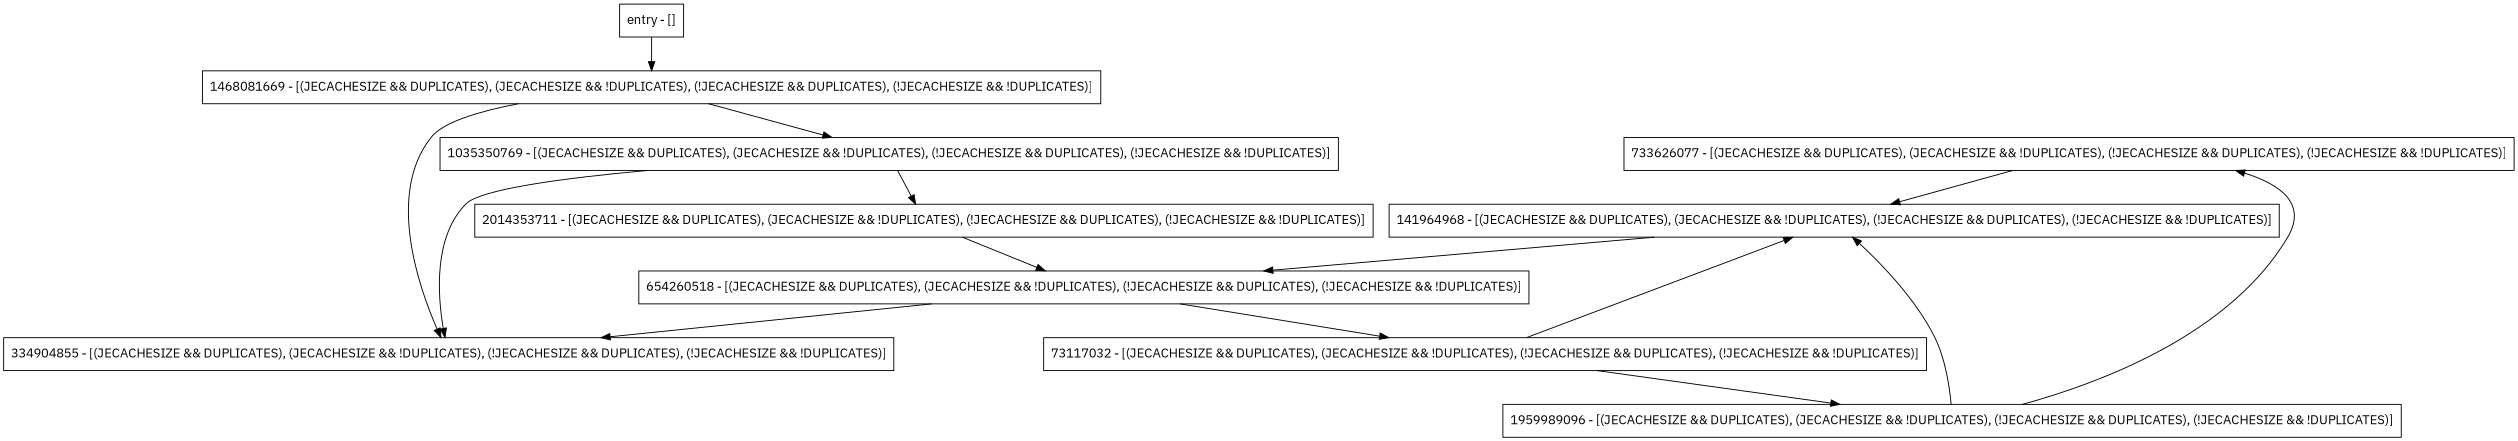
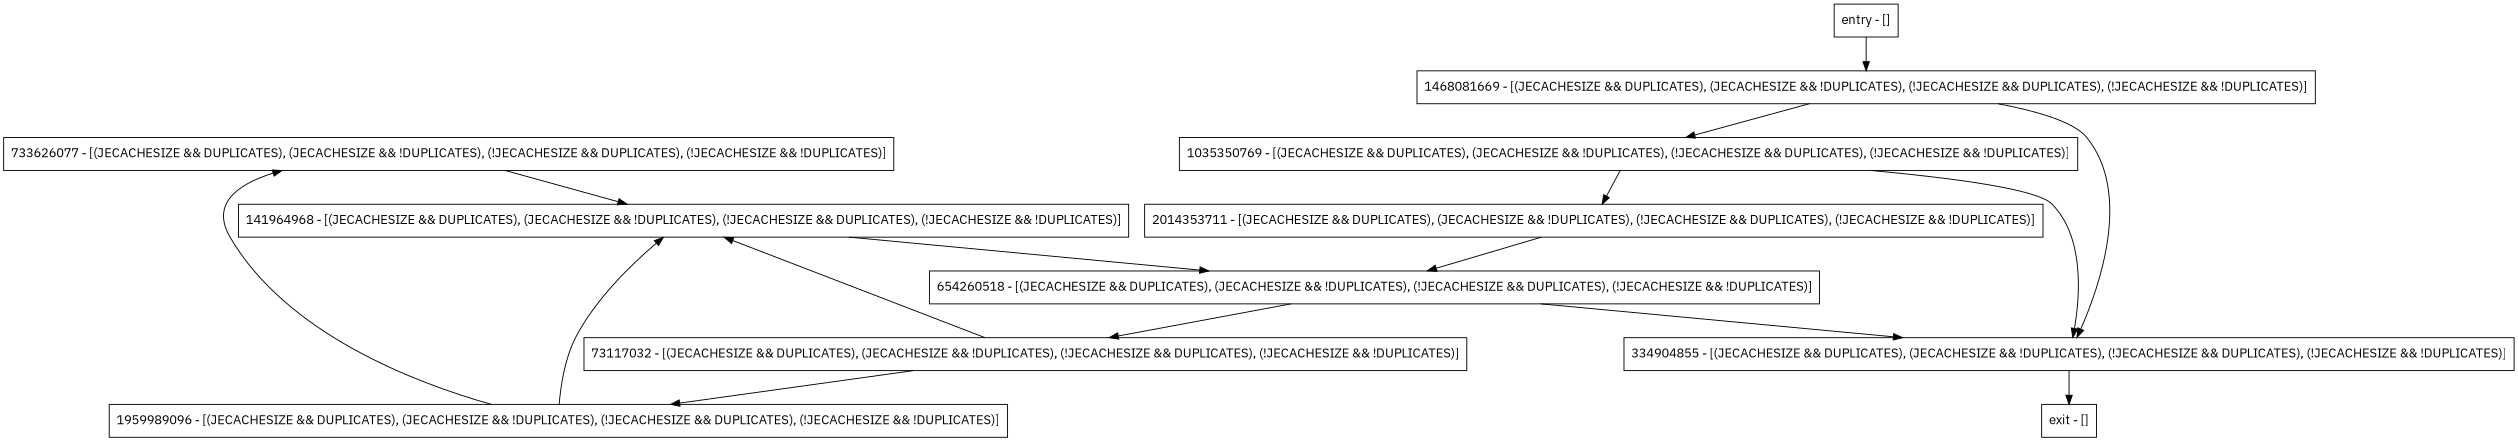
node "exit - []": added
